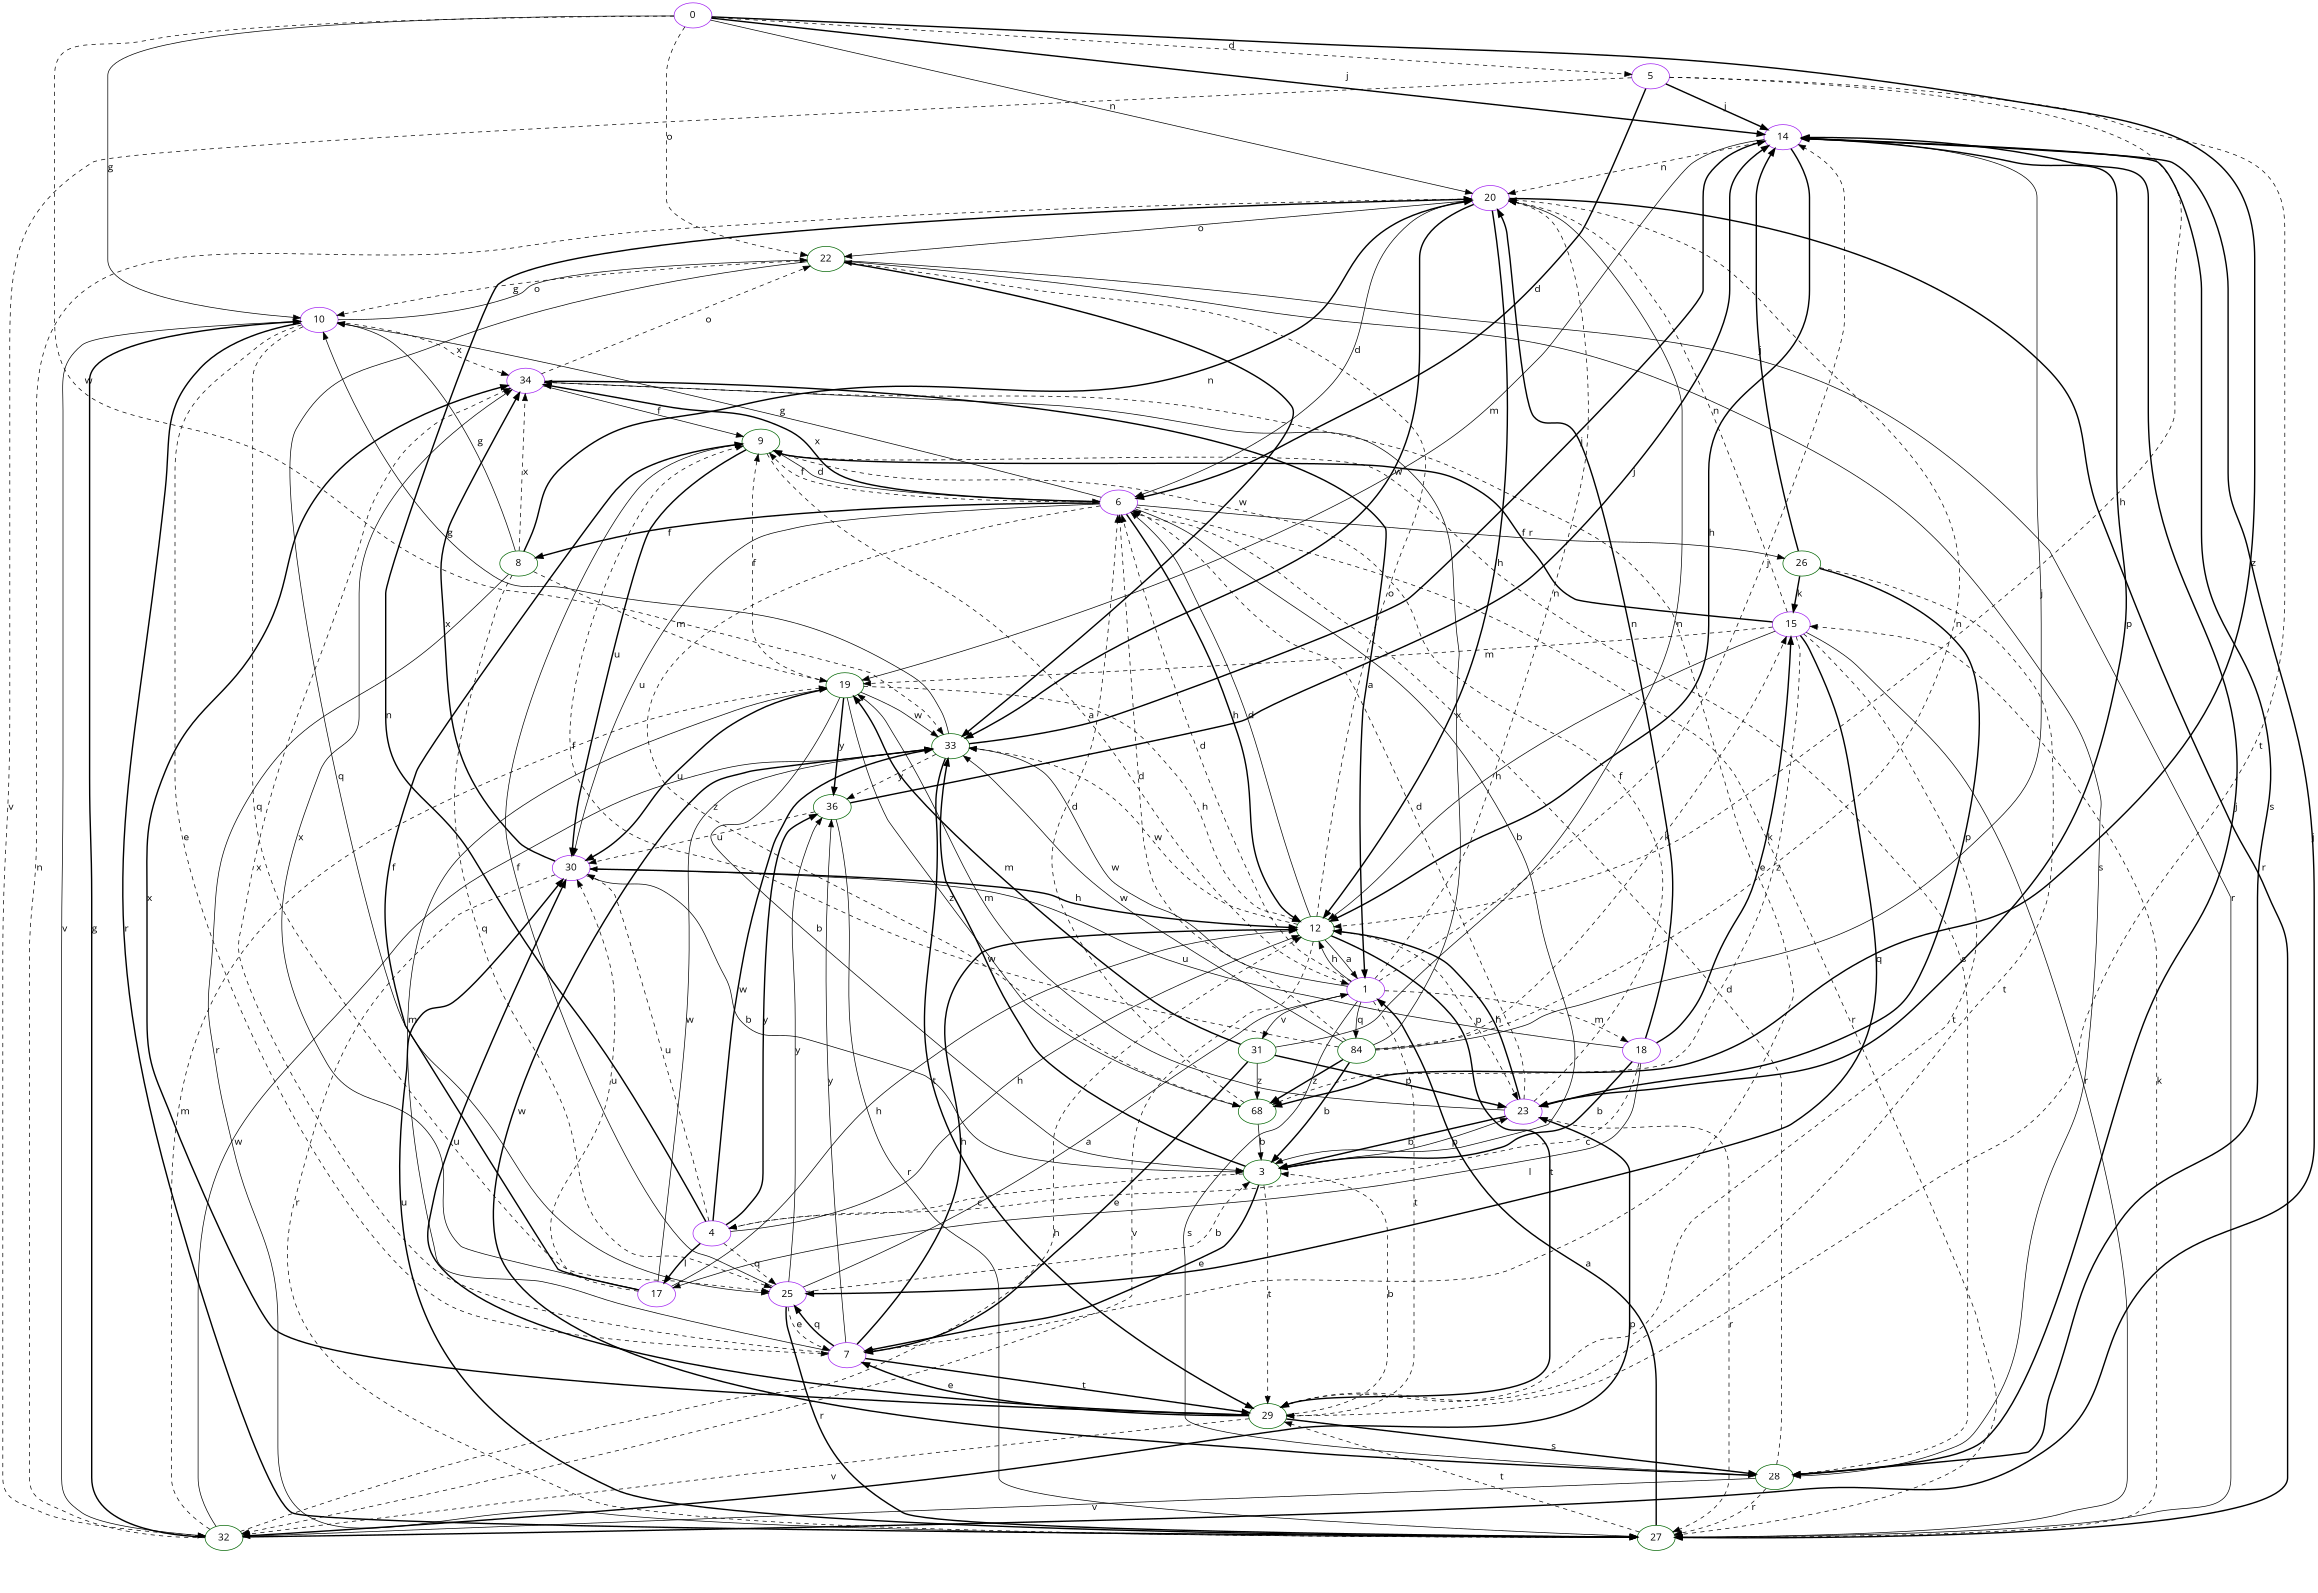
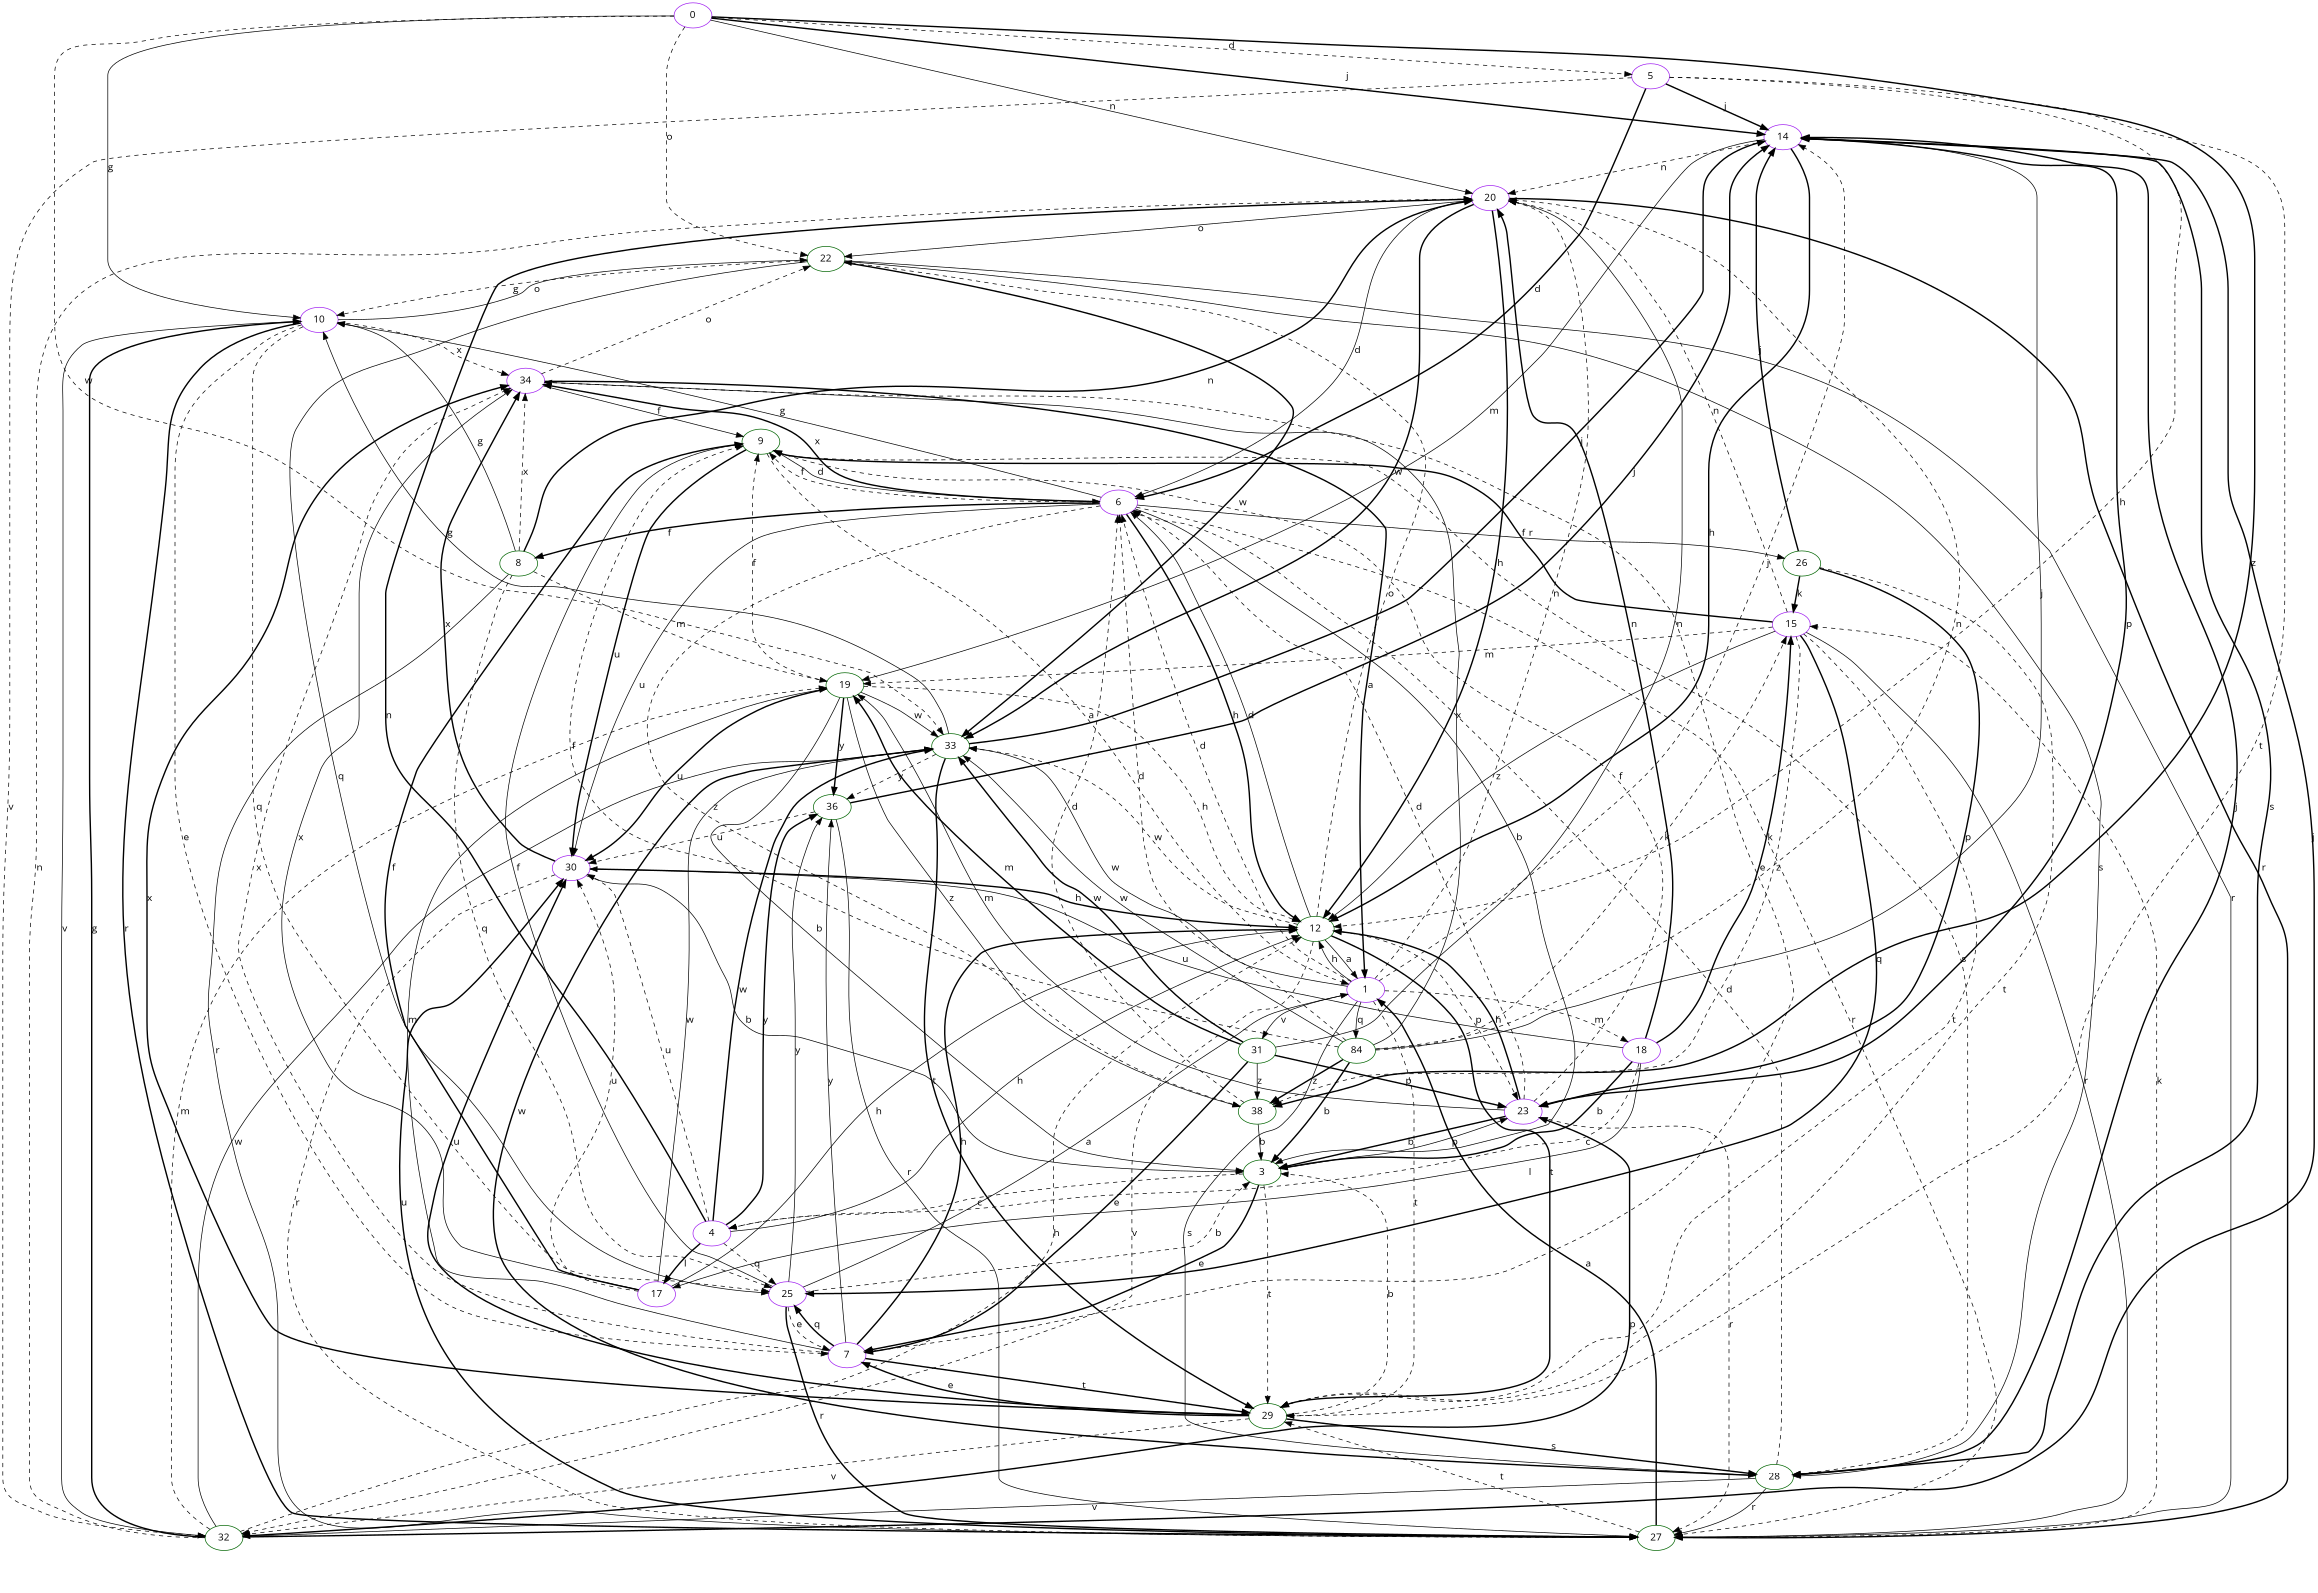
edge "15" -> "12": label "h" -> "z"
edge "3" -> "33": now "31" -> "33"
node "68": label "68" -> "38"
edge "28" -> "27": style dashed -> solid
